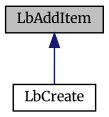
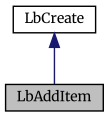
edge "LbCreate" -> "LbAddItem": reversed
